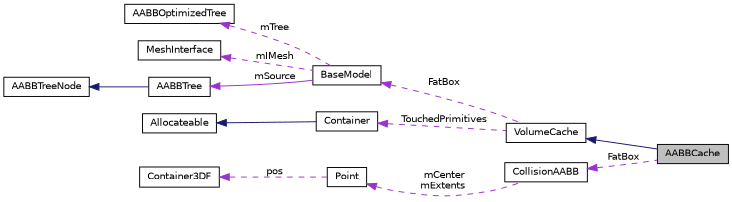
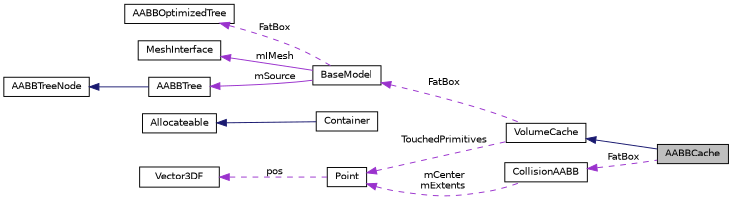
edge "BaseModel" -> "AABBOptimizedTree": label " mTree" -> " FatBox"
edge "BaseModel" -> "MeshInterface": style dashed -> solid
edge "VolumeCache" -> "Container": now "VolumeCache" -> "Point"
node "Container3DF": label "Container3DF" -> "Vector3DF"
